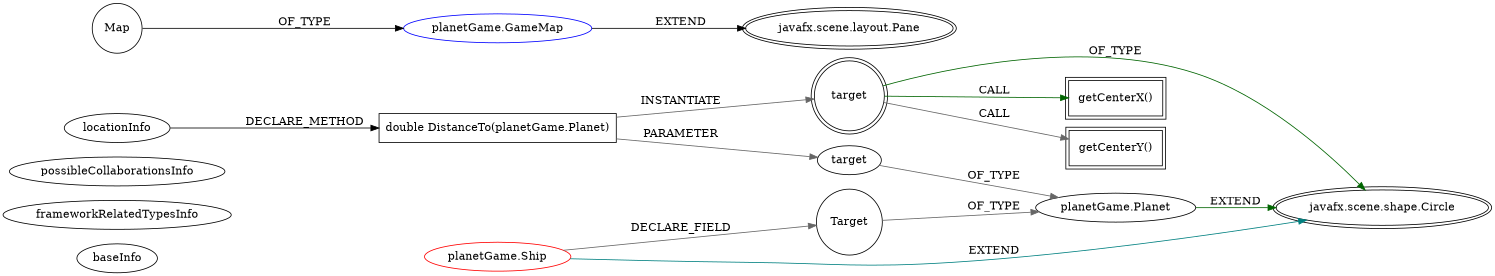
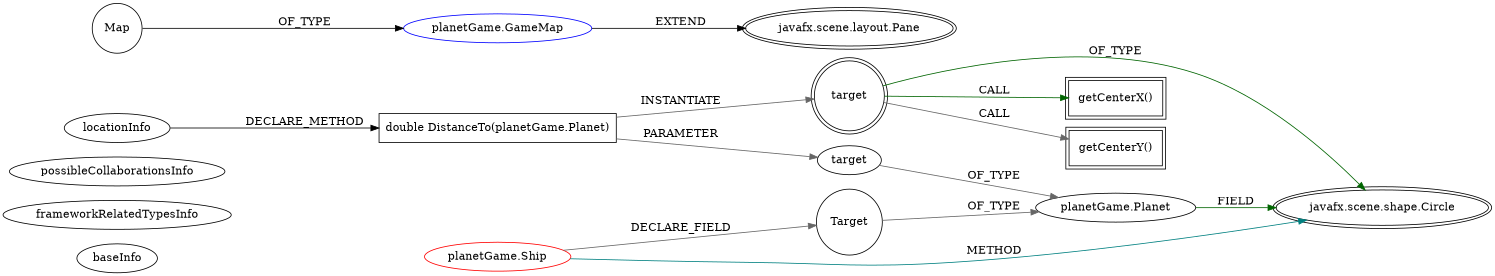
edge "planetGame.Planet" -> "javafx.scene.shape.Circle": label "EXTEND" -> "FIELD"
edge "planetGame.Ship" -> "javafx.scene.shape.Circle": label "EXTEND" -> "METHOD"
